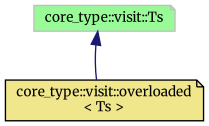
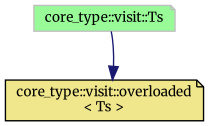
edge "core_type::visit::overloaded < Ts >" -> "core_type::visit::Ts": reversed
